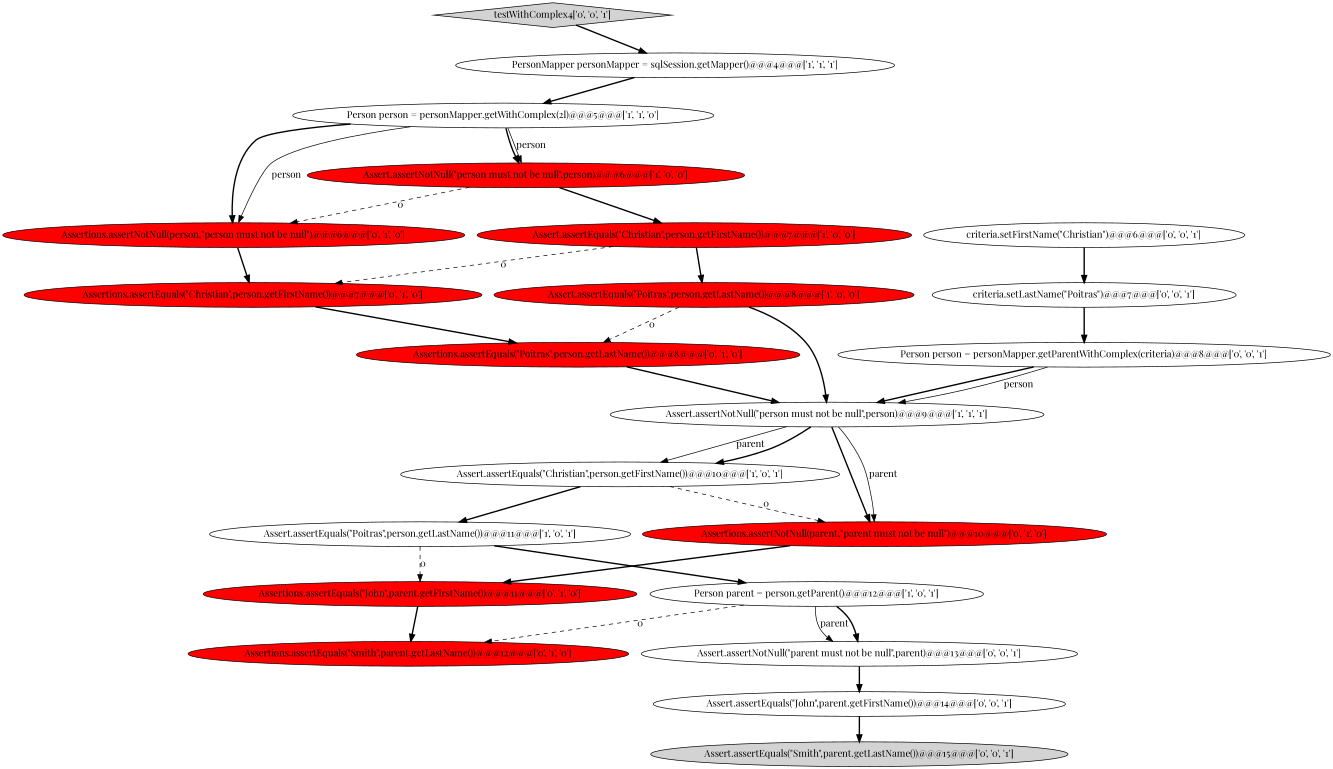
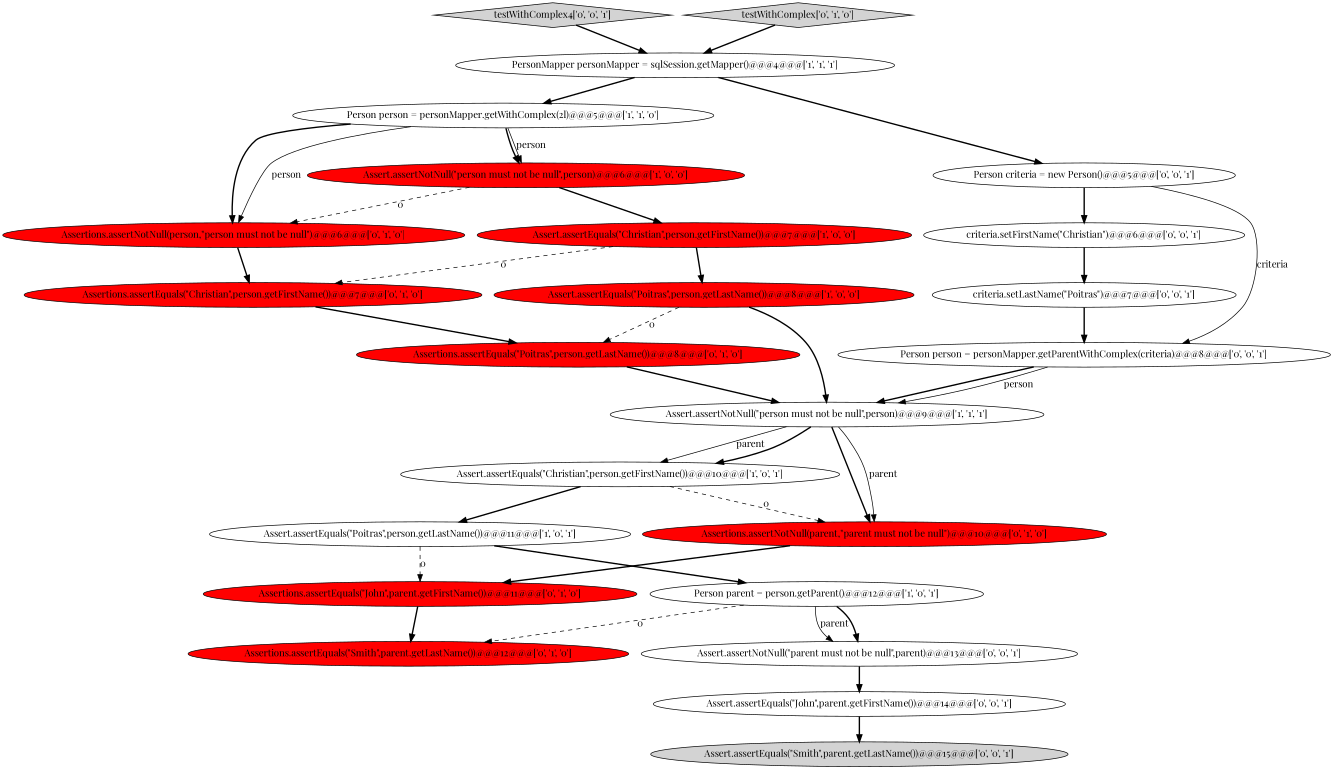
node "testWithComplex['0', '1', '0']": added
node "Person criteria = new Person()@@@5@@@['0', '0', '1']": added
